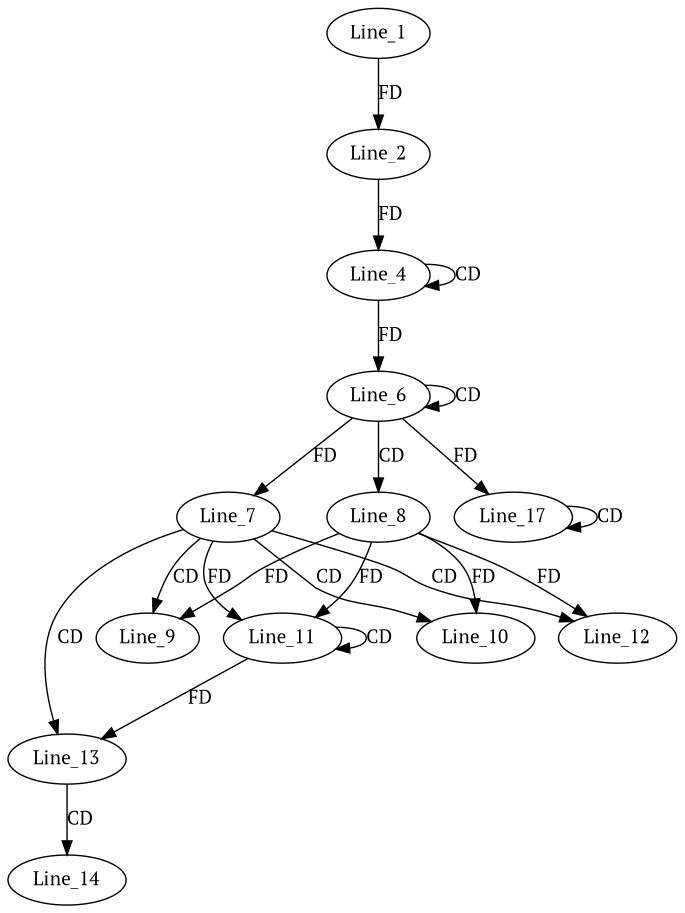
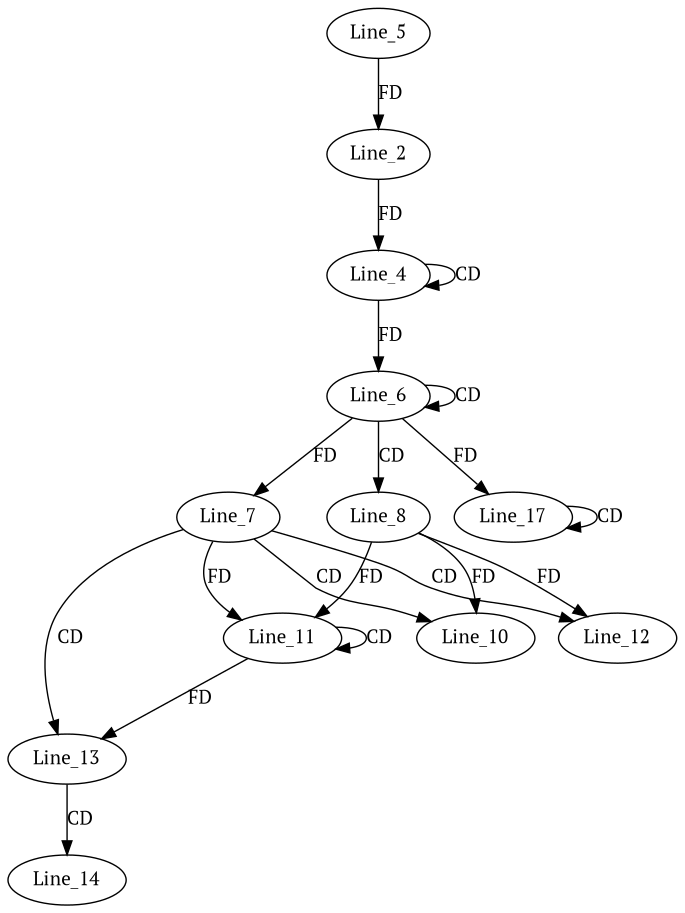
node "Line_1": label "Line_1" -> "Line_5"
node "Line_9": removed
